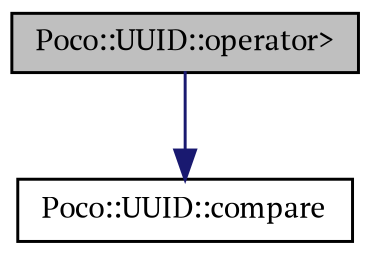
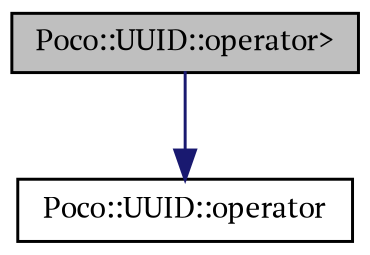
node "Poco::UUID::compare": label "Poco::UUID::compare" -> "Poco::UUID::operator"
